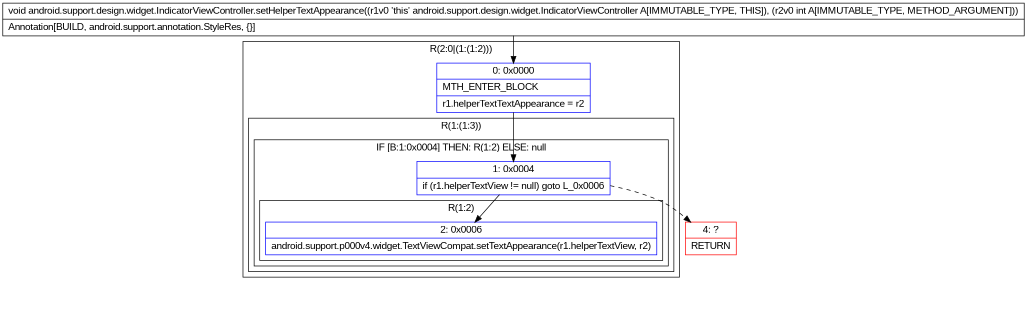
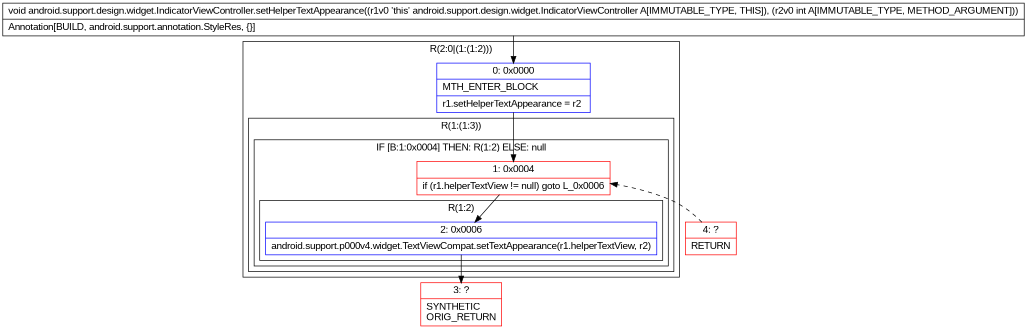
node "0: 0x0000": text "r1.helperTextTextAppearance = r2" -> "r1.setHelperTextAppearance = r2"
node "1: 0x0004": color blue -> red
edge "1: 0x0004" -> "4: ?": reversed
node "3: ?": added
